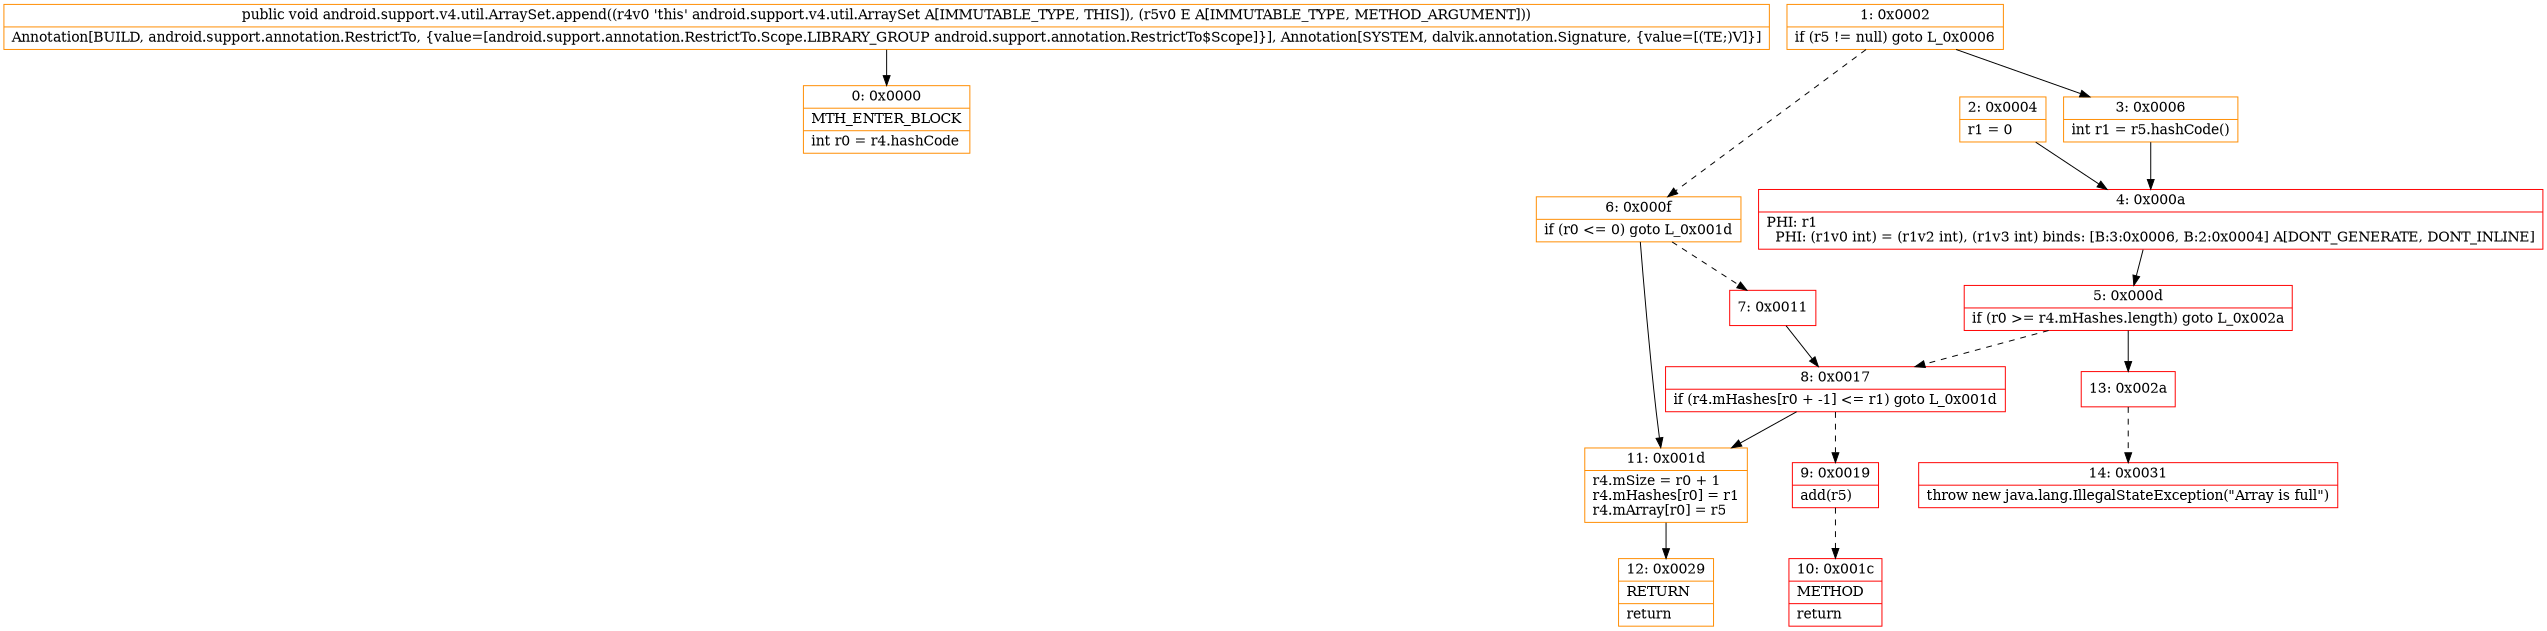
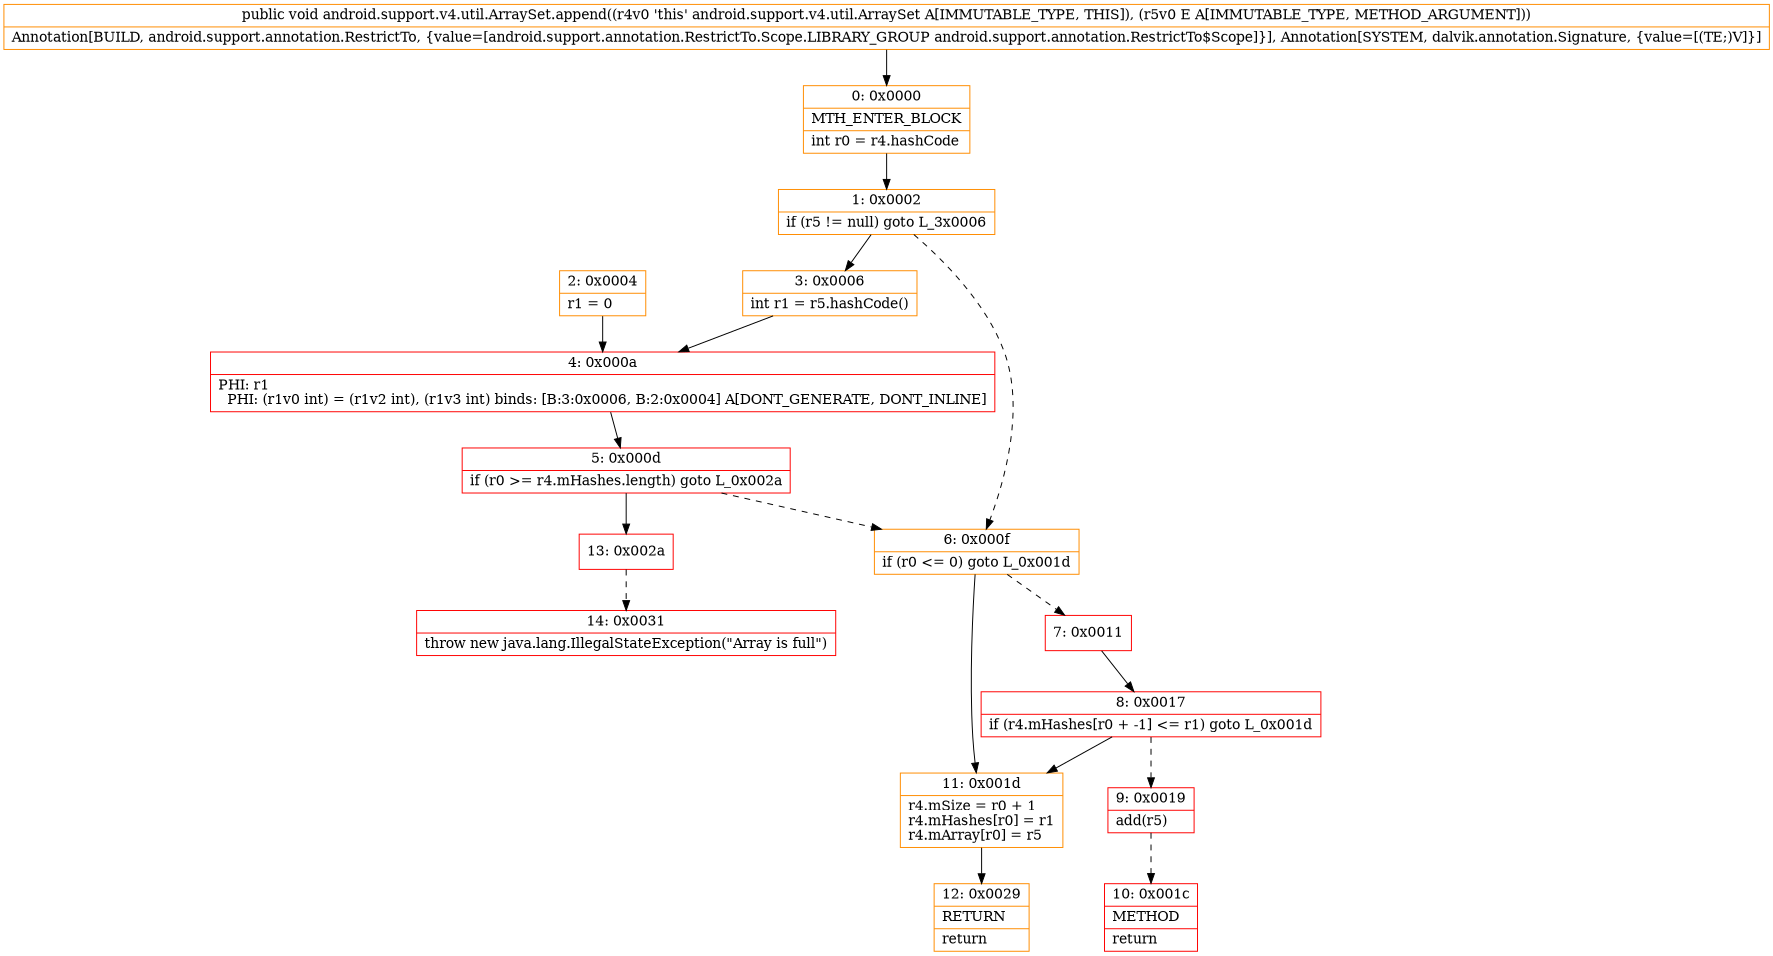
node "1: 0x0002": text "if (r5 != null) goto L_0x0006" -> "if (r5 != null) goto L_3x0006"
edge "0: 0x0000" -> "1: 0x0002": added
edge "5: 0x000d" -> "8: 0x0017": now "5: 0x000d" -> "6: 0x000f"
